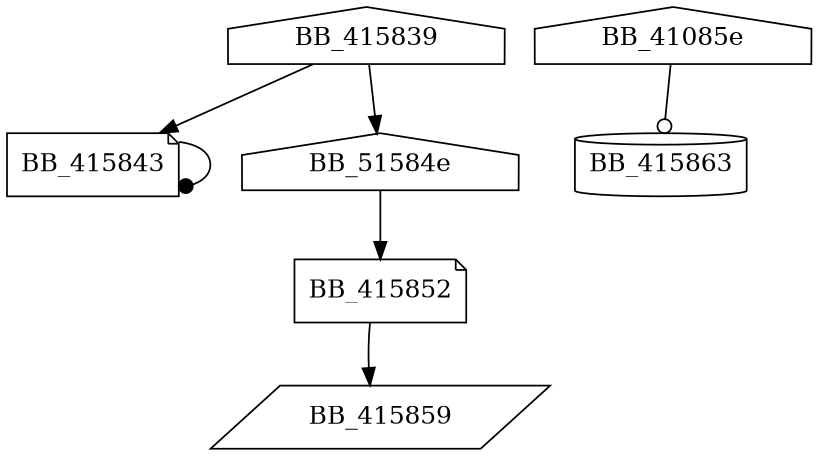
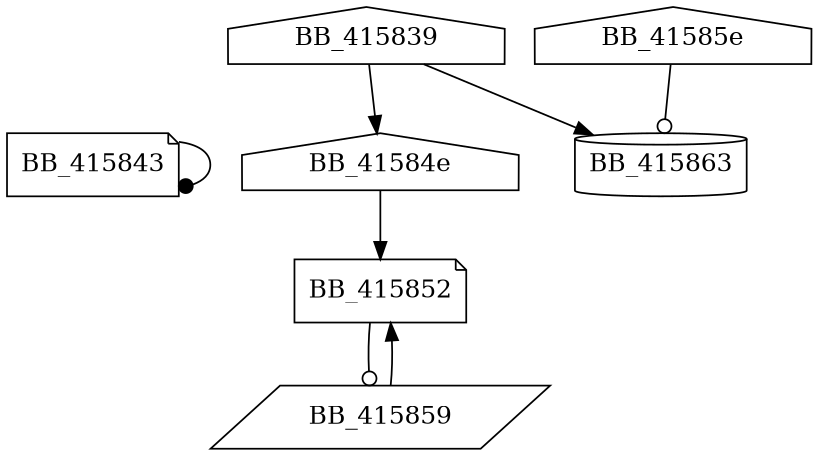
node "BB_41085e": label "BB_41085e" -> "BB_41585e"
edge "BB_415839" -> "BB_415843": now "BB_415839" -> "BB_415863"
node "BB_51584e": label "BB_51584e" -> "BB_41584e"
edge "BB_415852" -> "BB_415859": arrowhead normal -> odot
edge "BB_415859" -> "BB_415852": added
